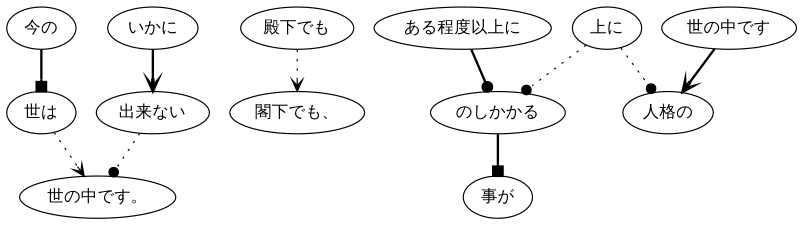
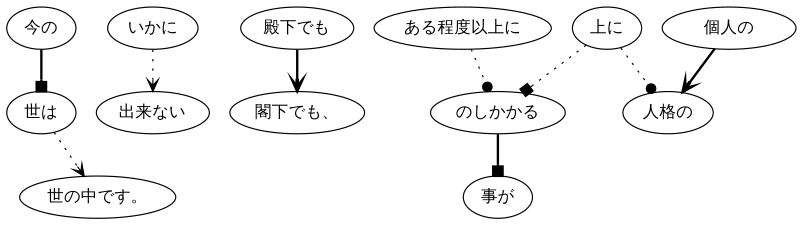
node "世の中です": label "世の中です" -> "個人の"
edge "いかに" -> "出来ない": style bold -> dotted
edge "殿下でも" -> "閣下でも、": style dotted -> bold
edge "上に" -> "のしかかる": arrowhead dot -> box
edge "ある程度以上に" -> "のしかかる": style bold -> dotted
edge "出来ない" -> "世の中です。": removed
